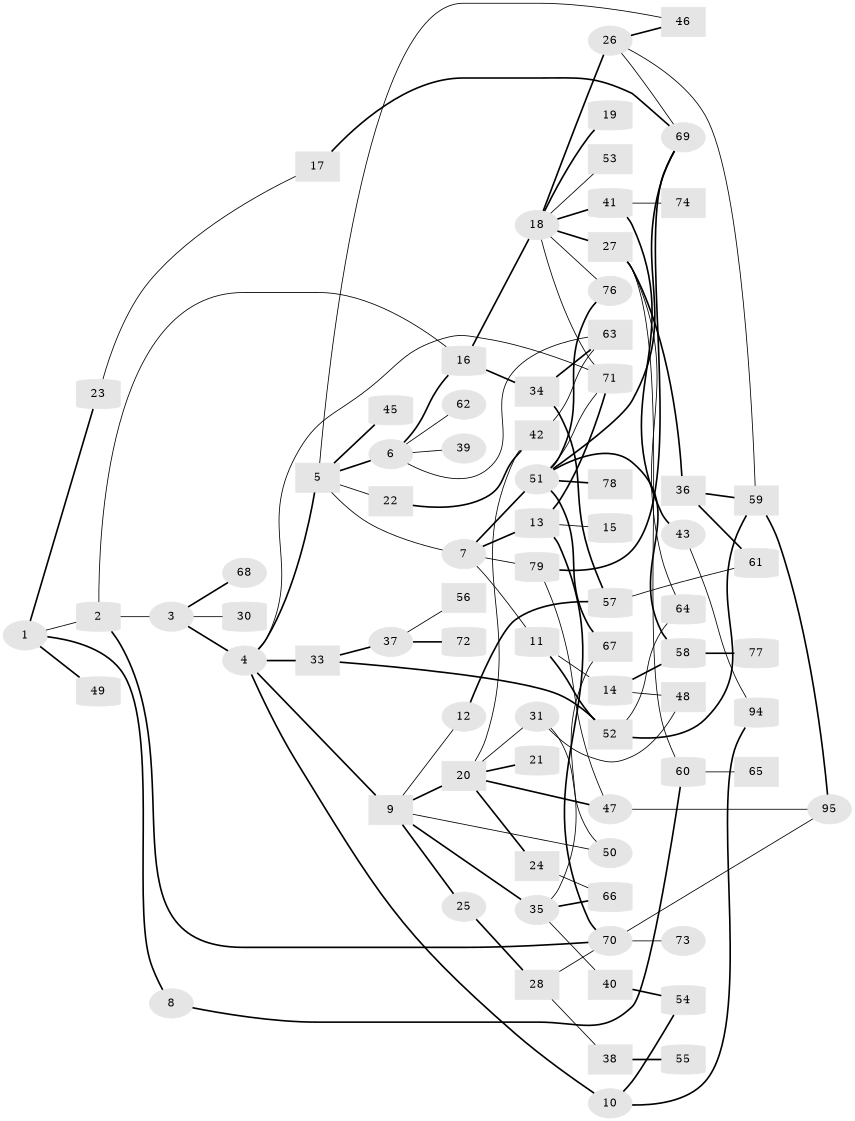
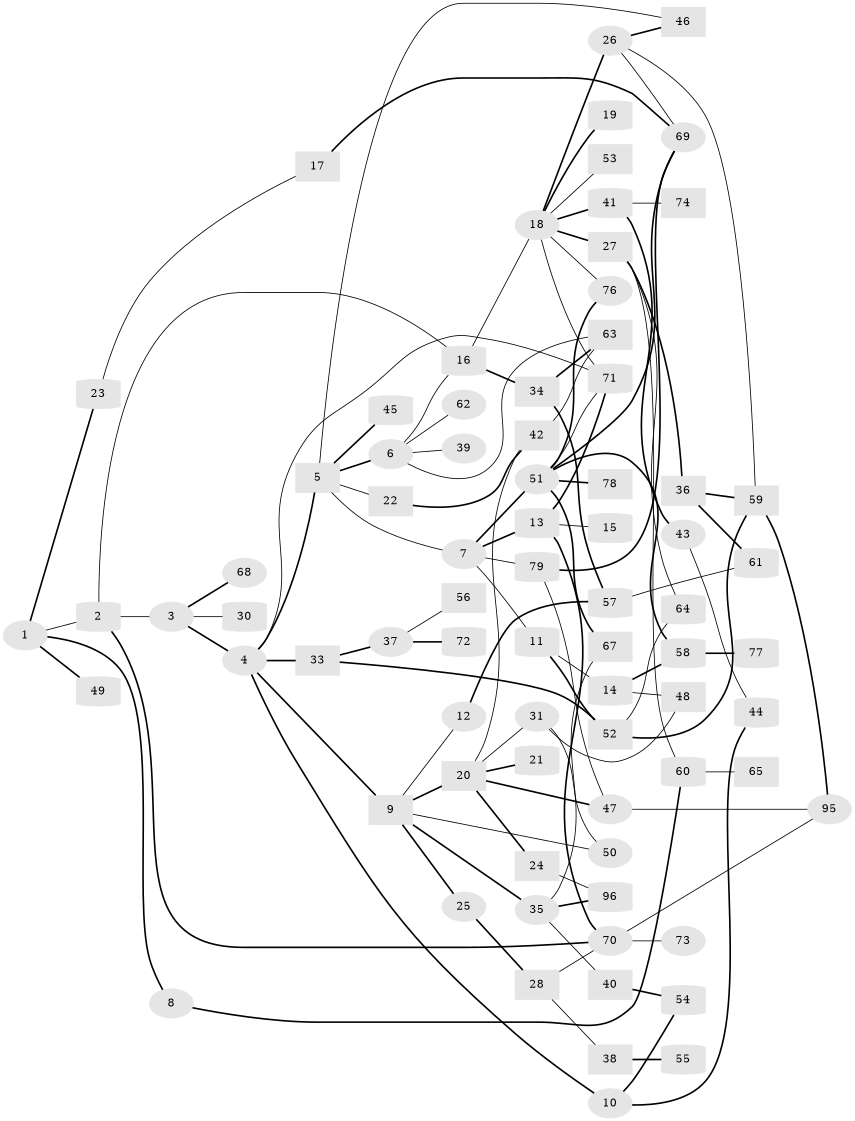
edge "18" -- "16": style bold -> solid
edge "16" -- "6": style bold -> solid
node "94": label "94" -> "44"
node "66": label "66" -> "96"
